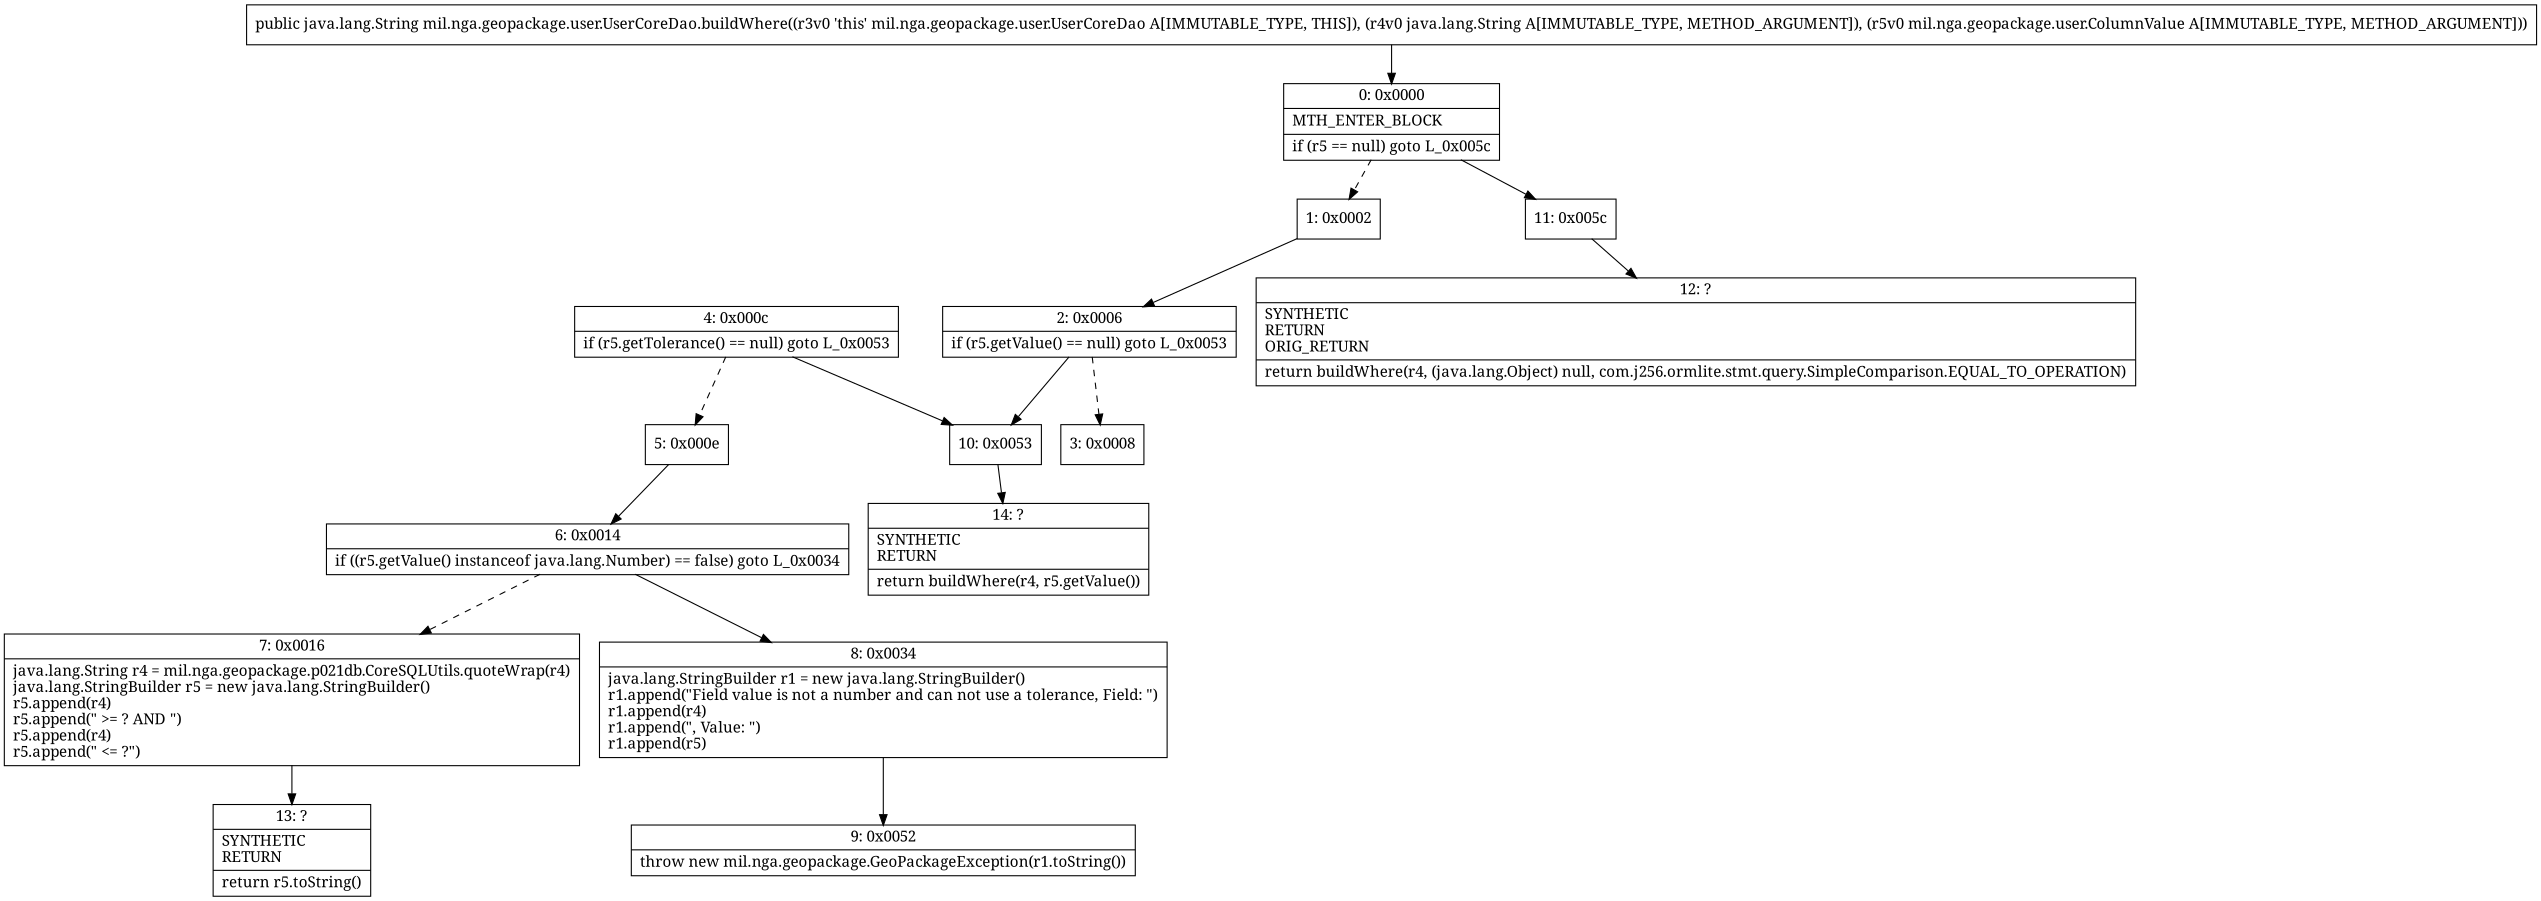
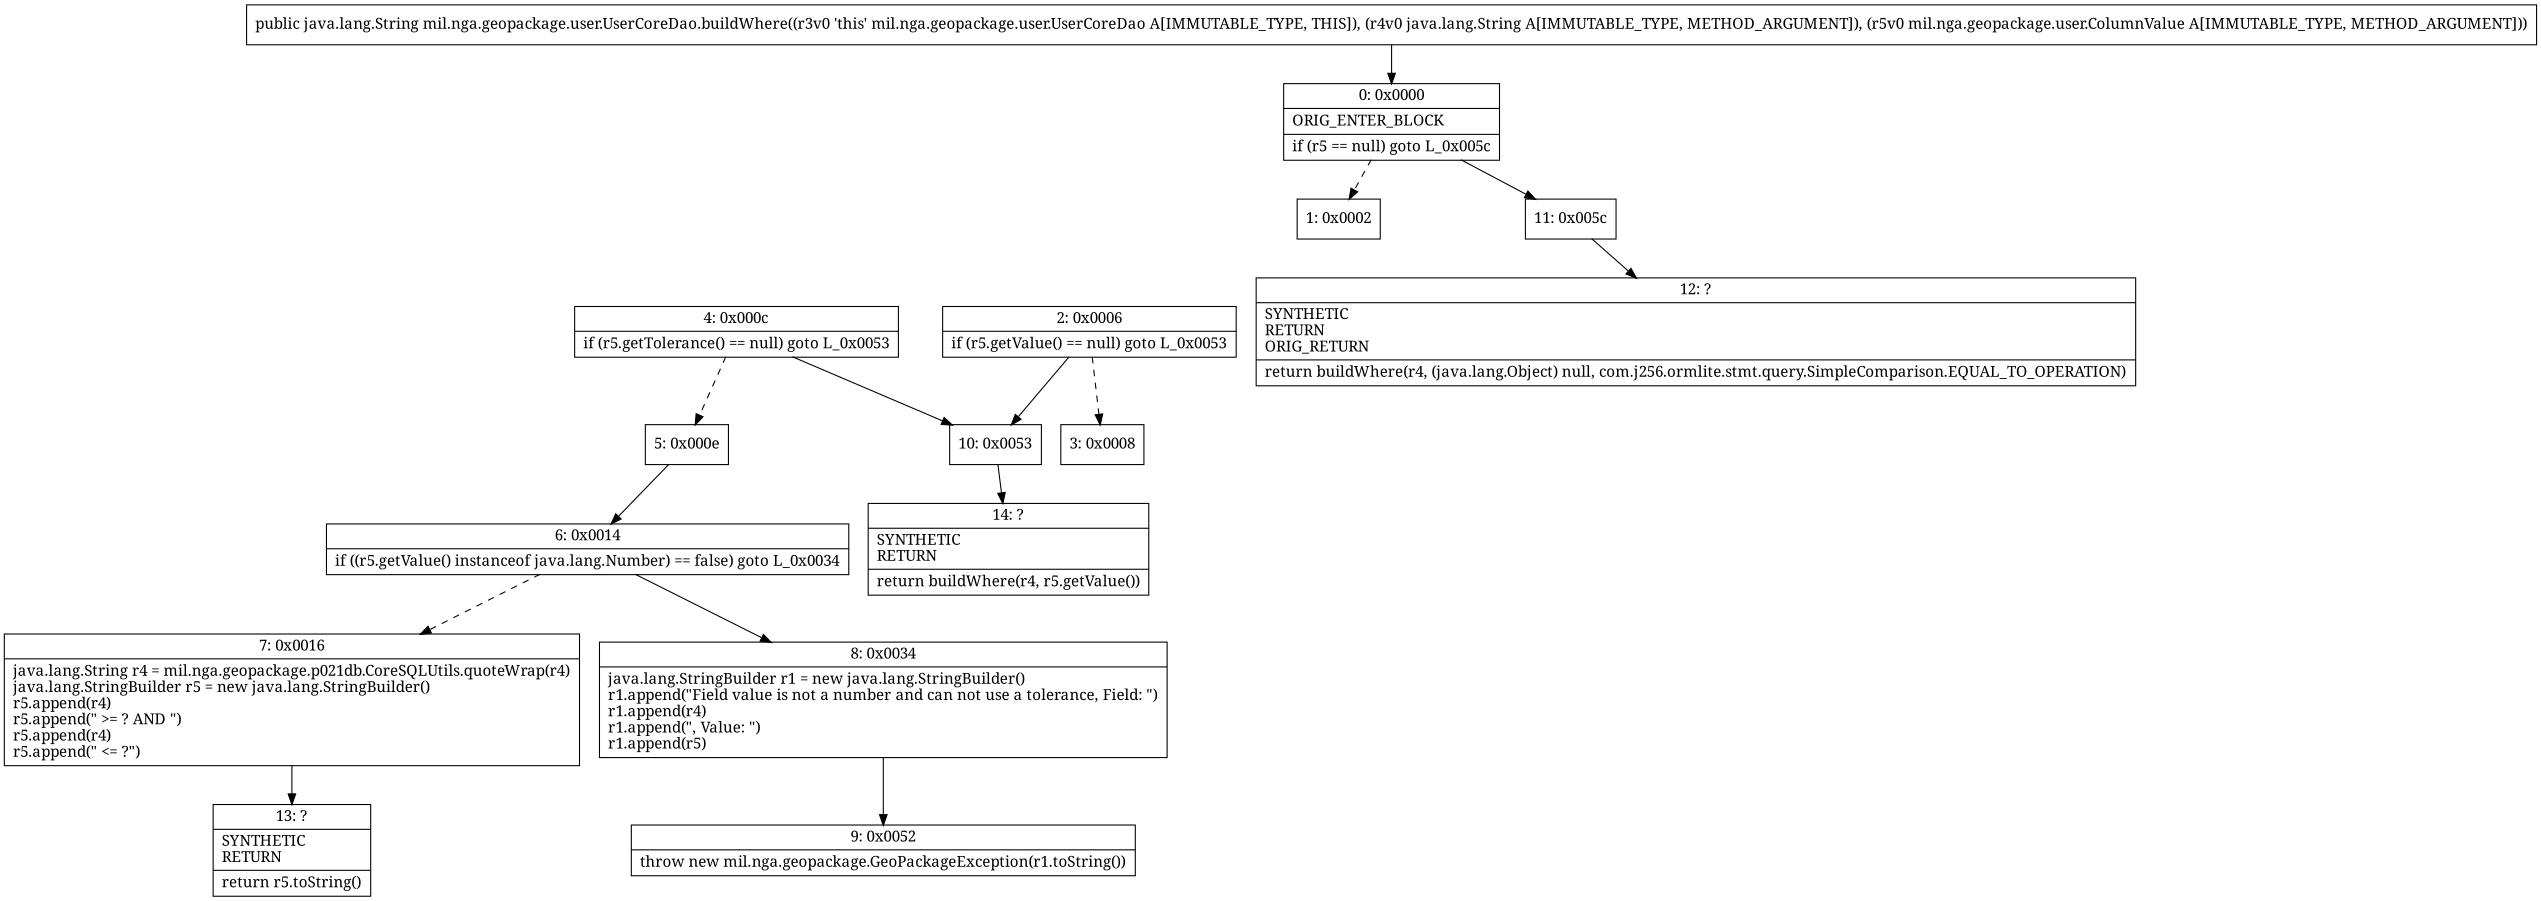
node "0: 0x0000": text "MTH_ENTER_BLOCK" -> "ORIG_ENTER_BLOCK"
edge "1: 0x0002" -> "2: 0x0006": removed
